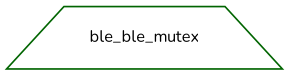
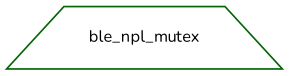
node "ble_ble_mutex": label "ble_ble_mutex" -> "ble_npl_mutex"
